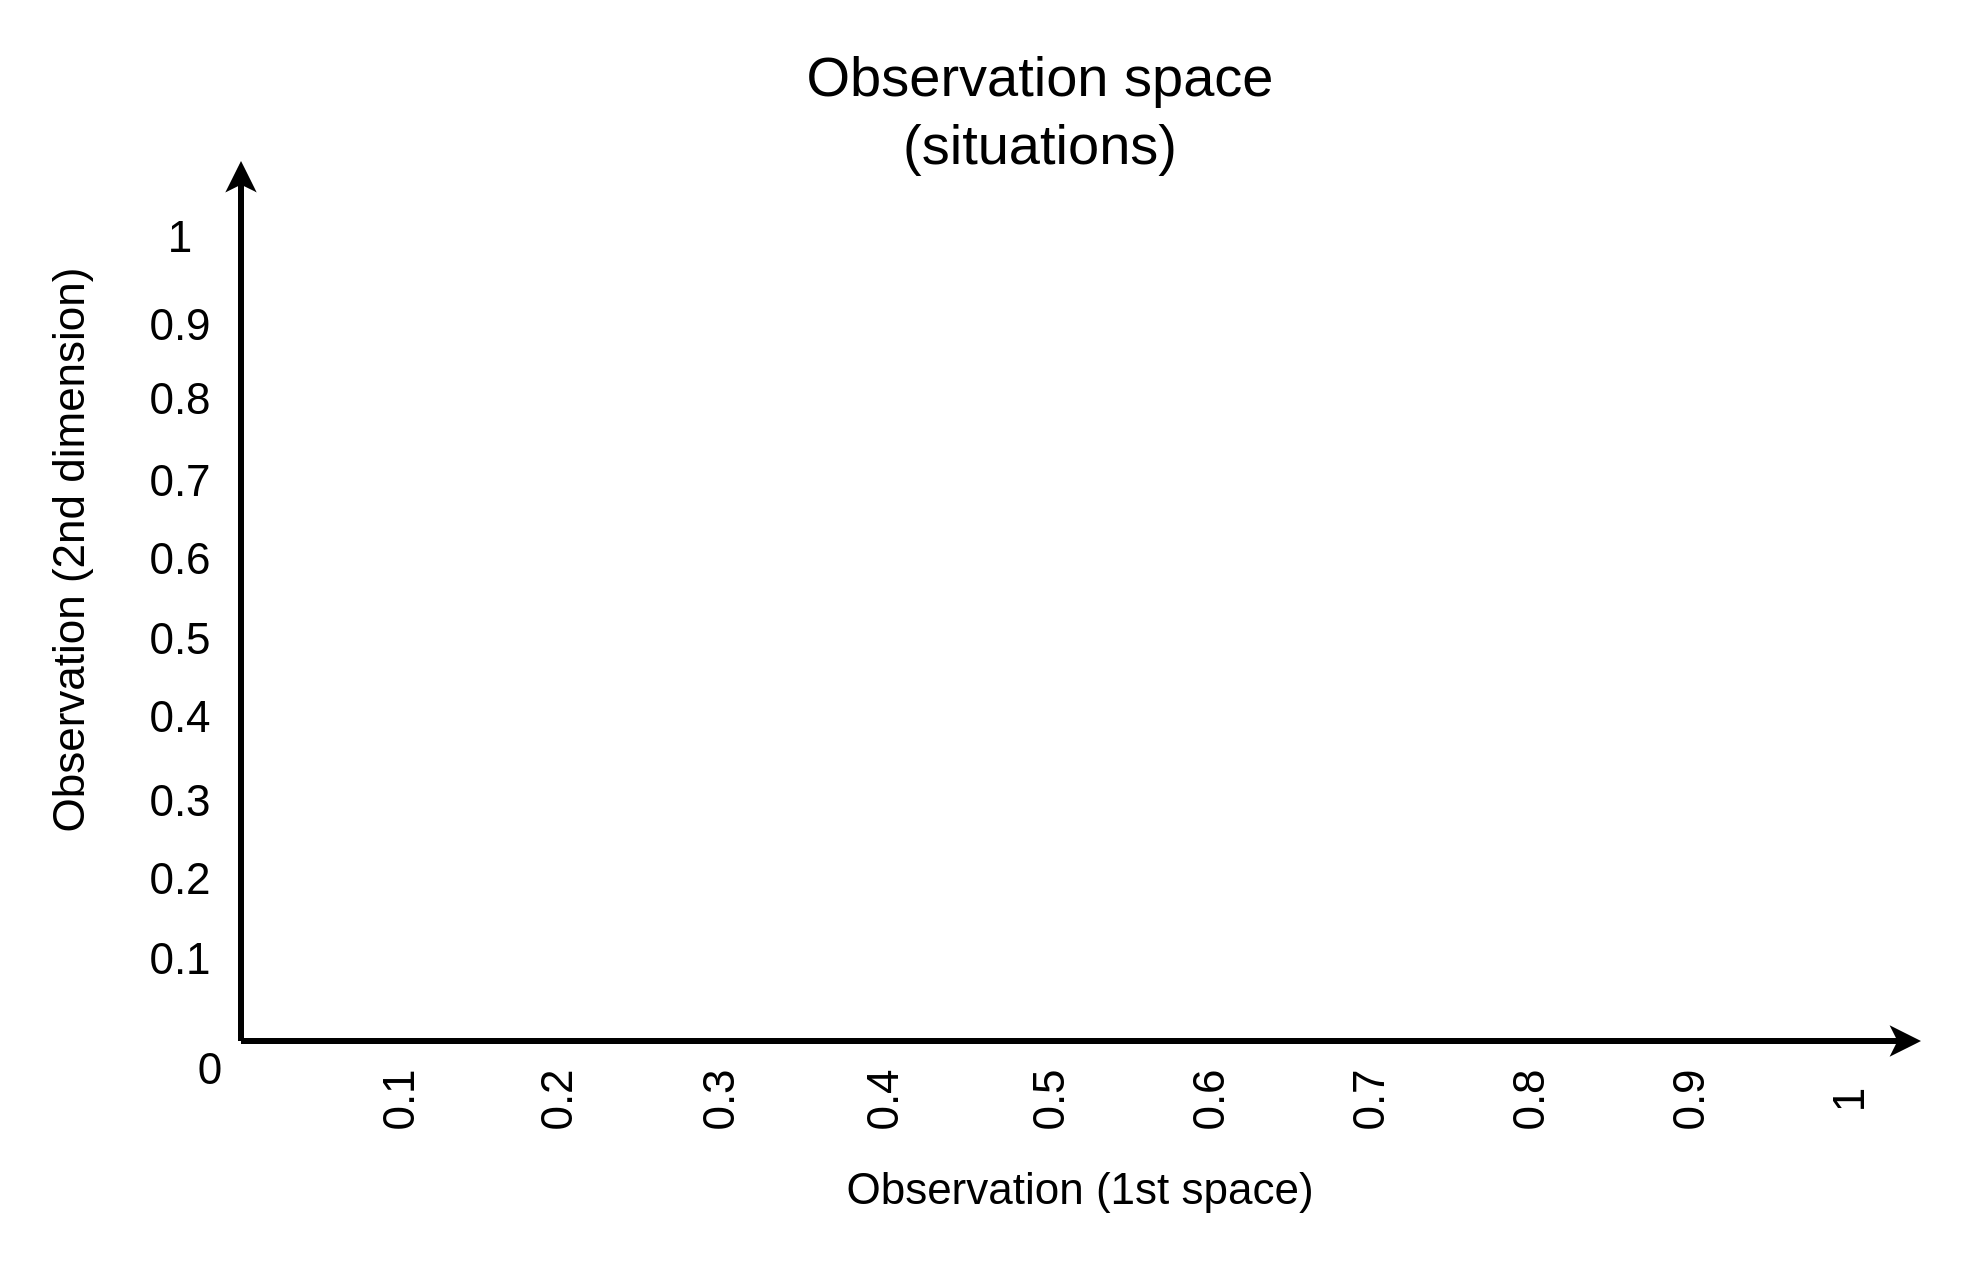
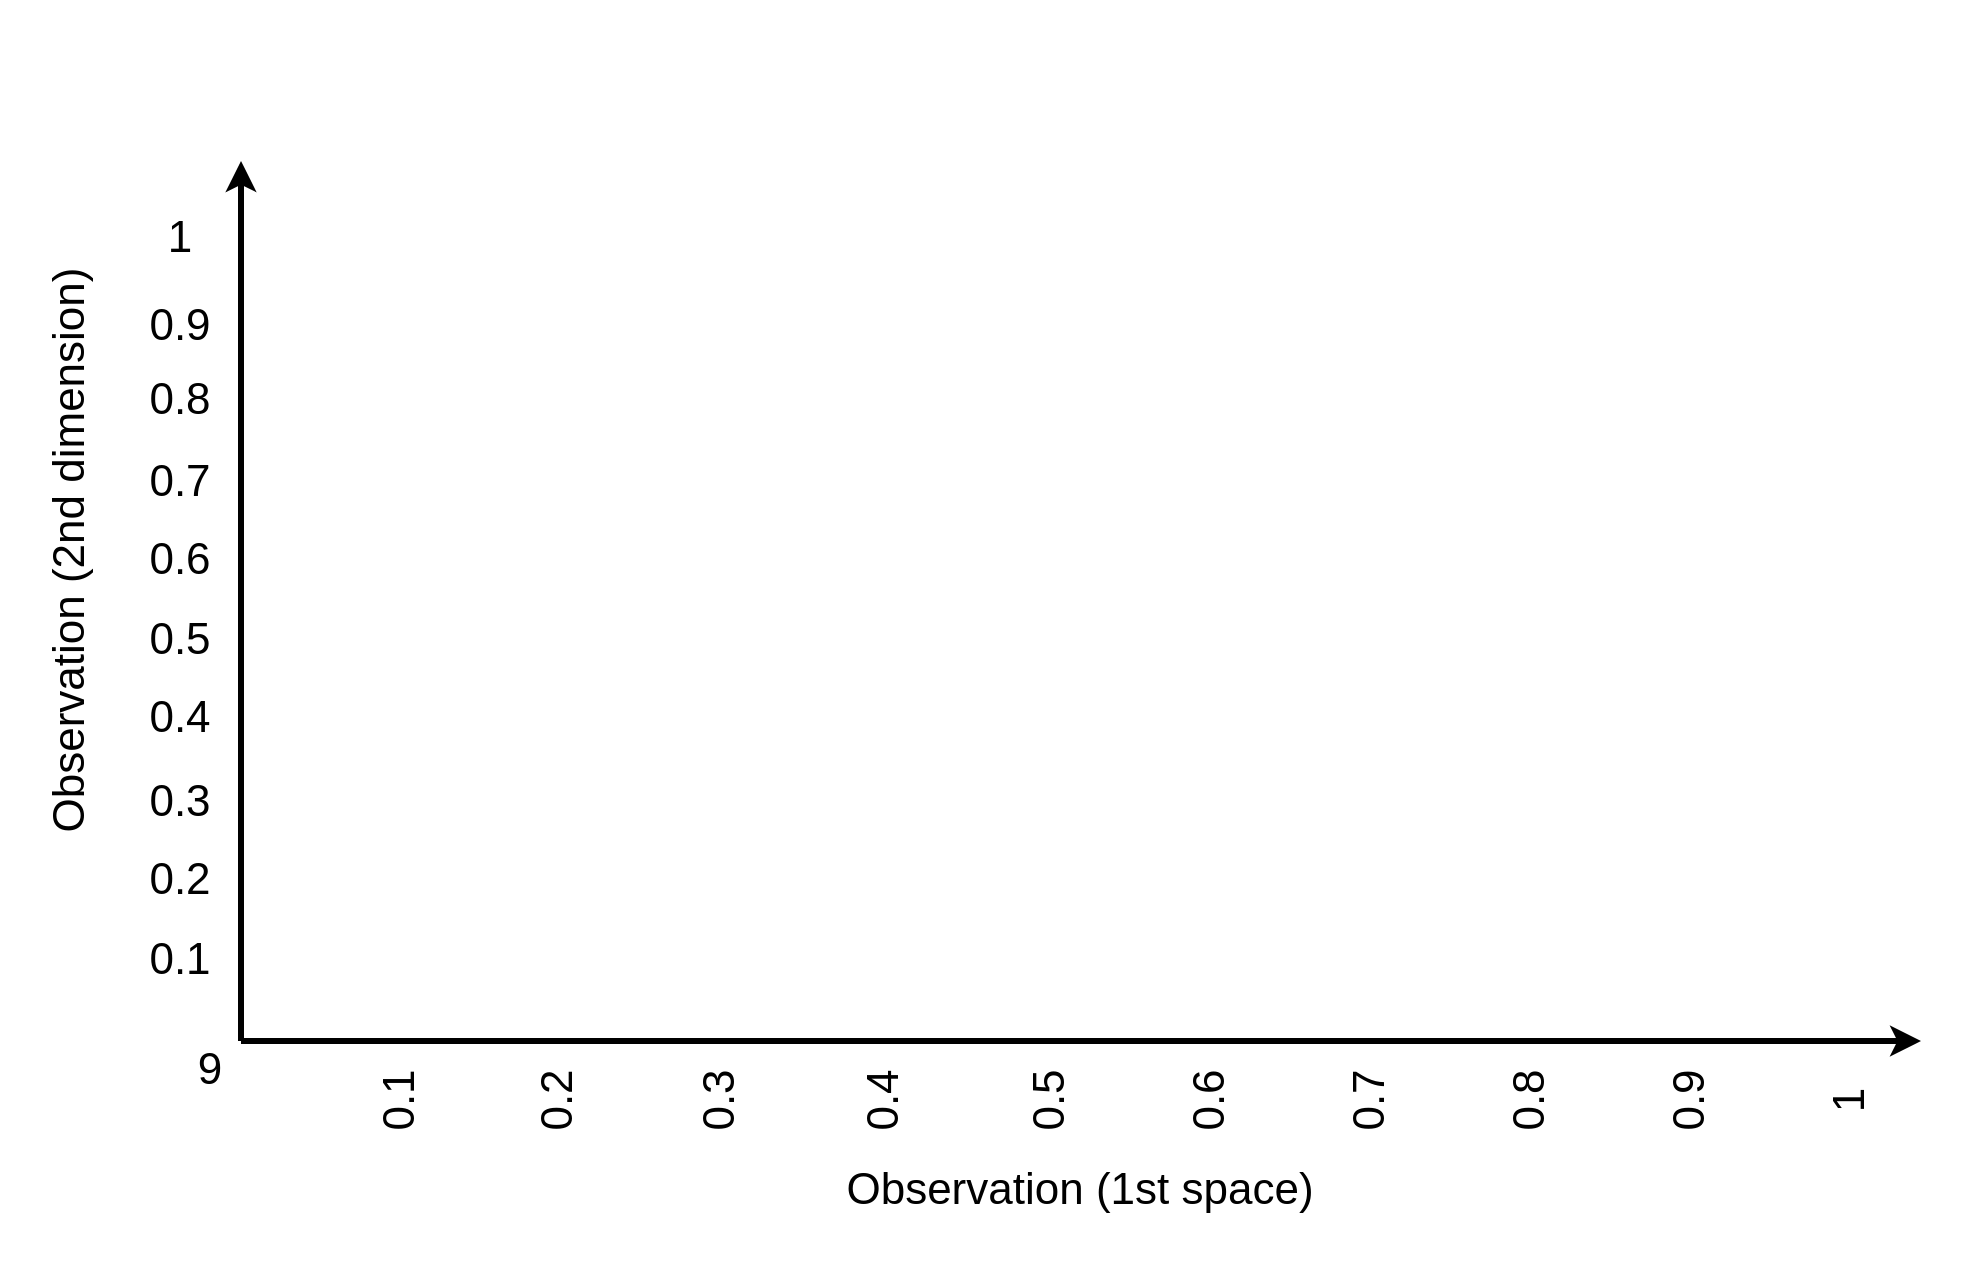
node "Observation space (situations)": removed
node "0": label "0" -> "9"
